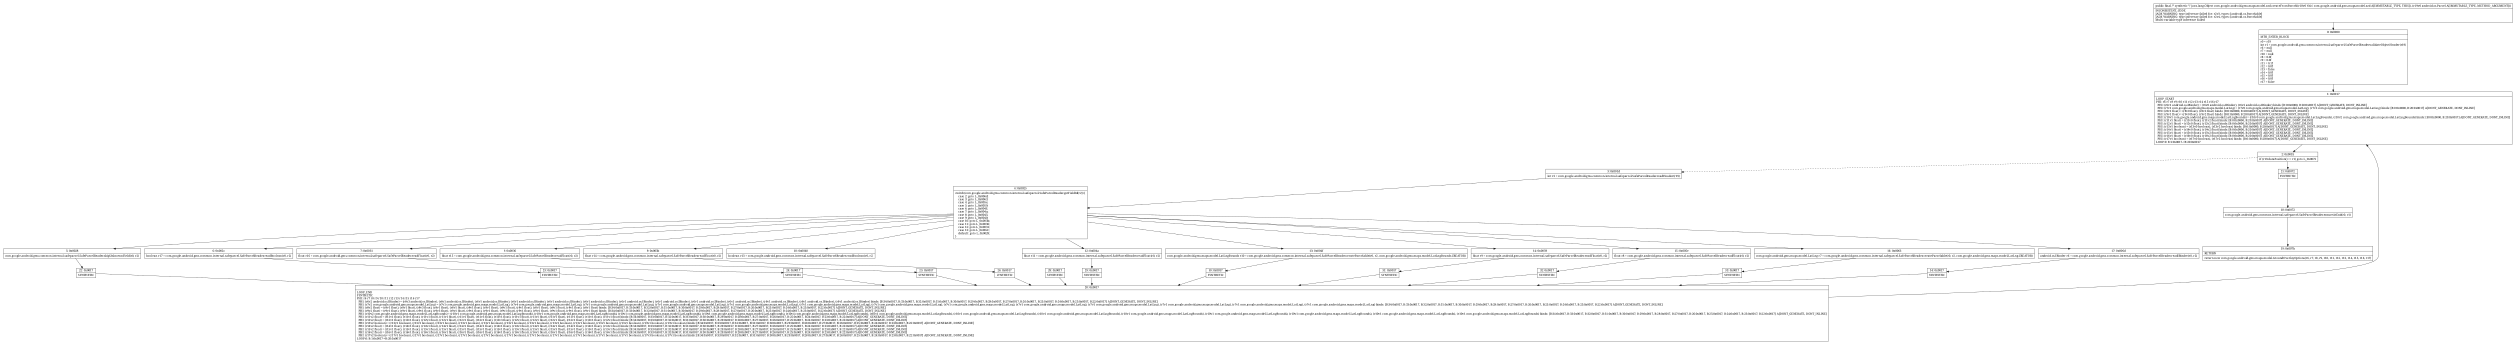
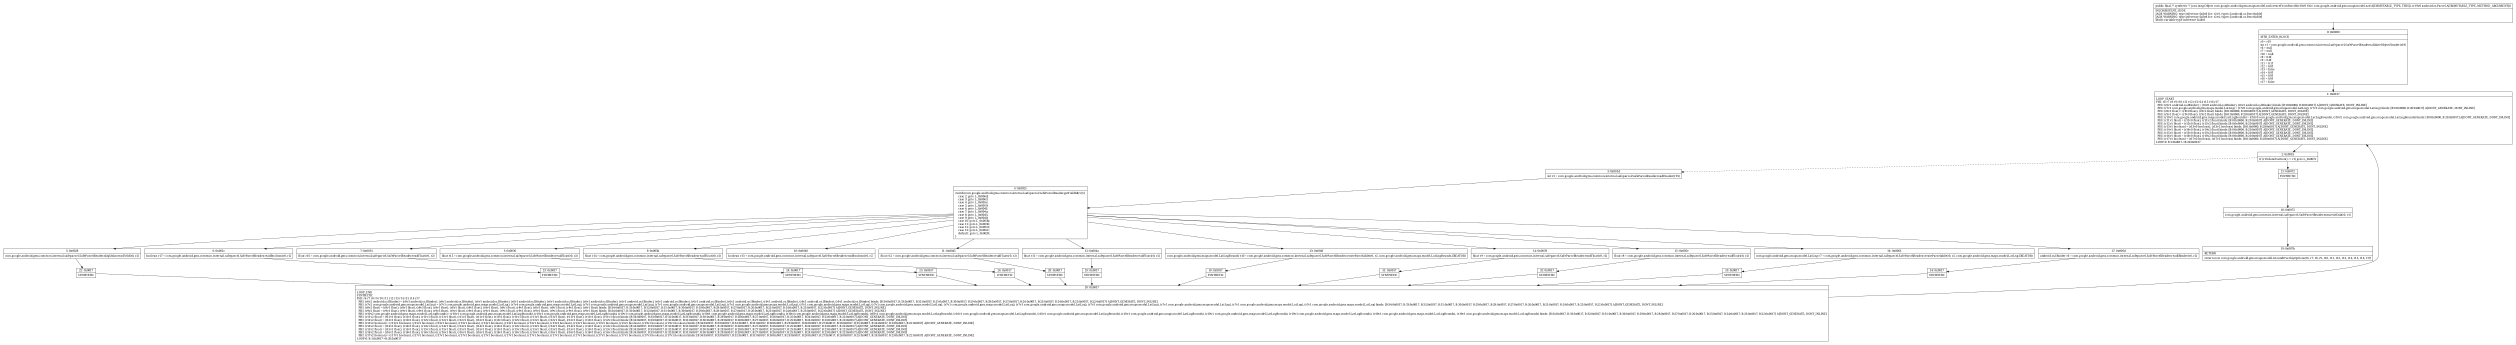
node "11: 0x0045": added
